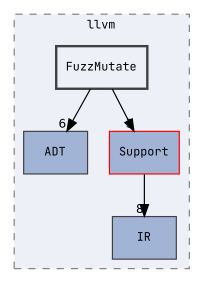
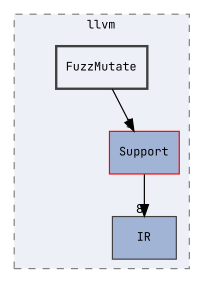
node "ADT": removed
